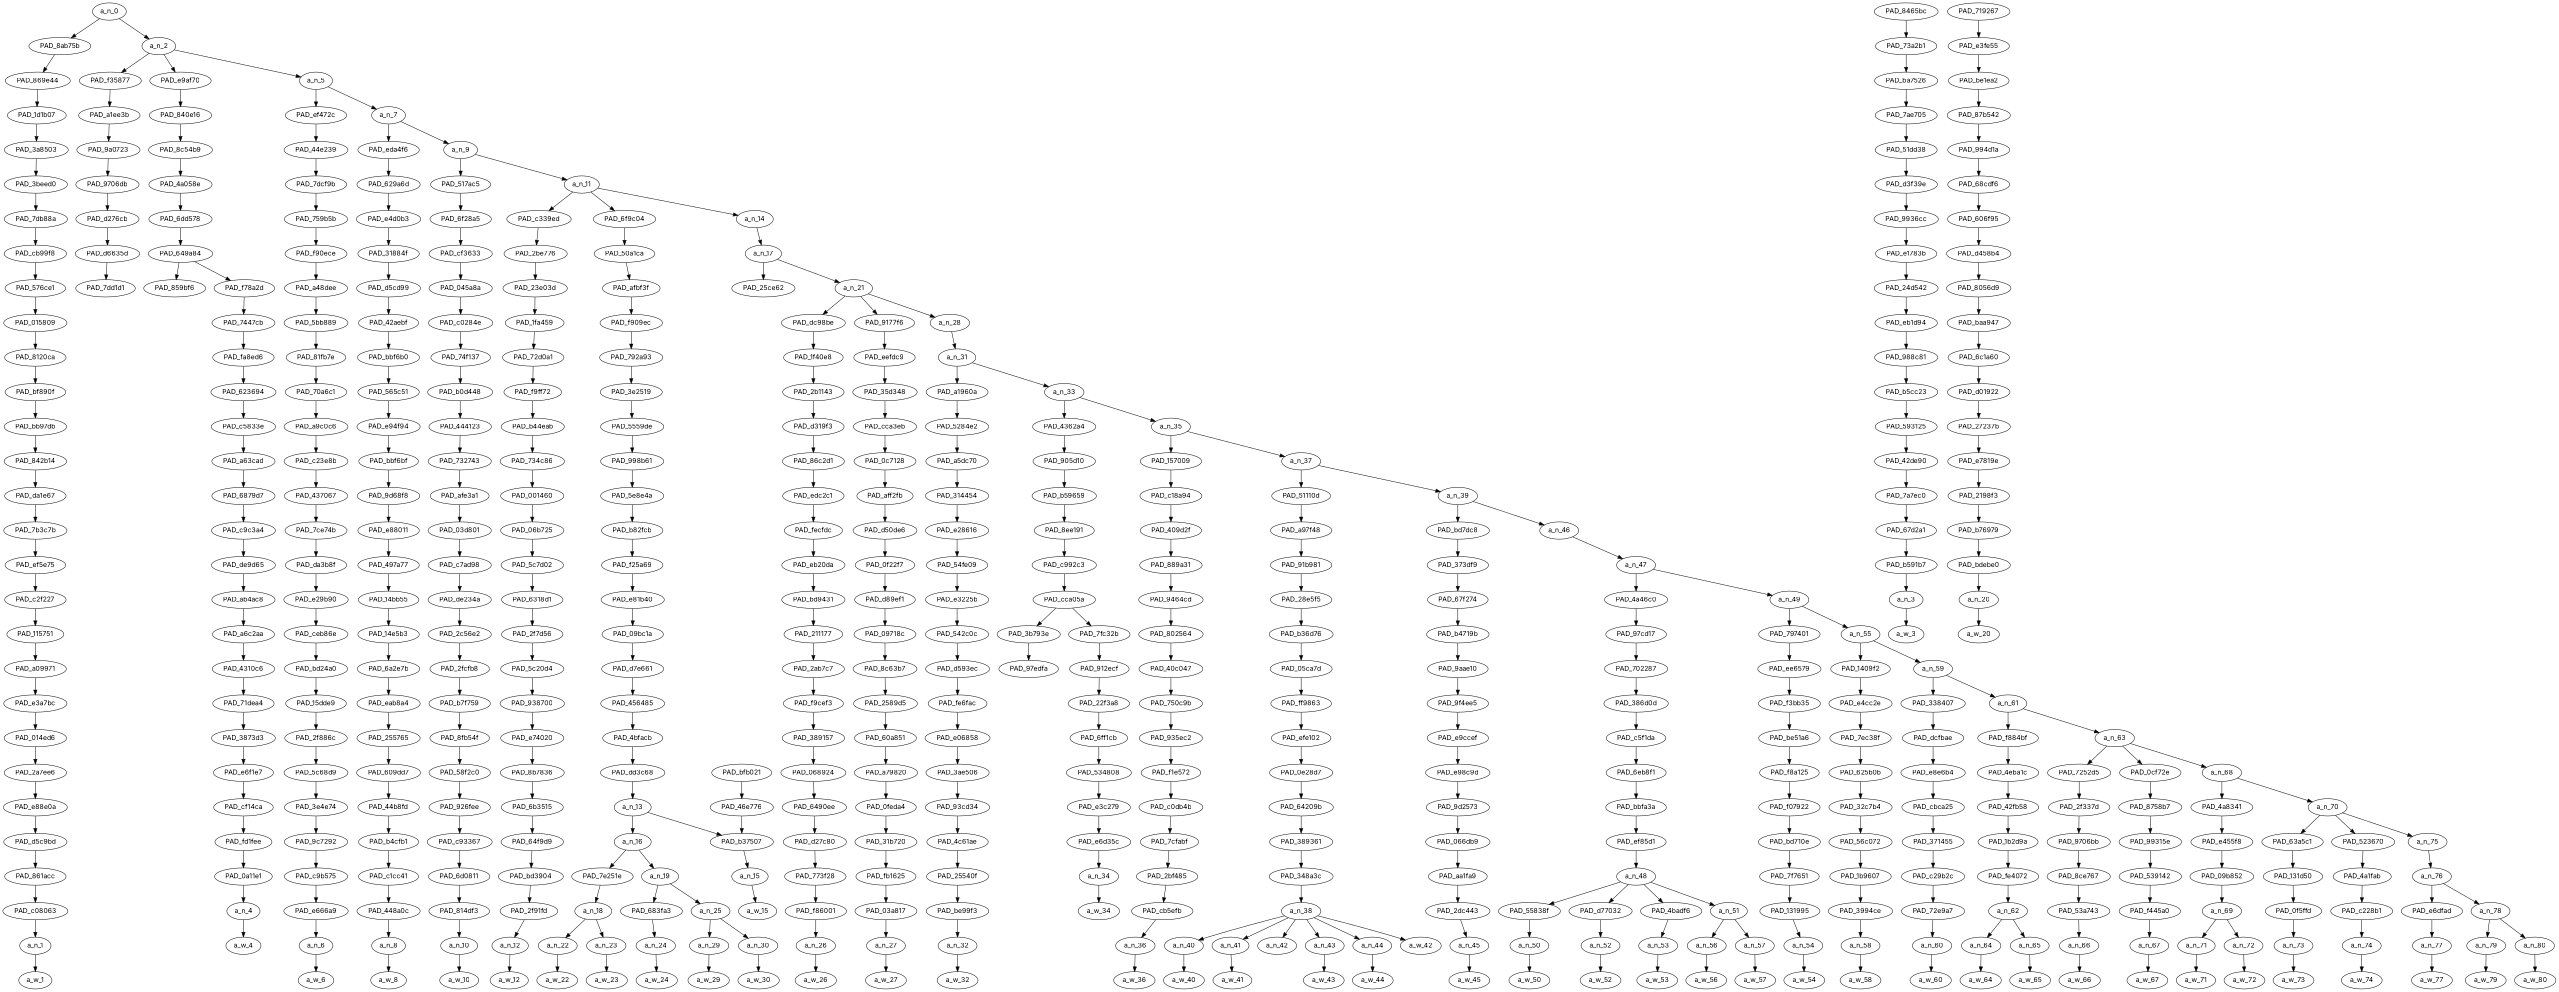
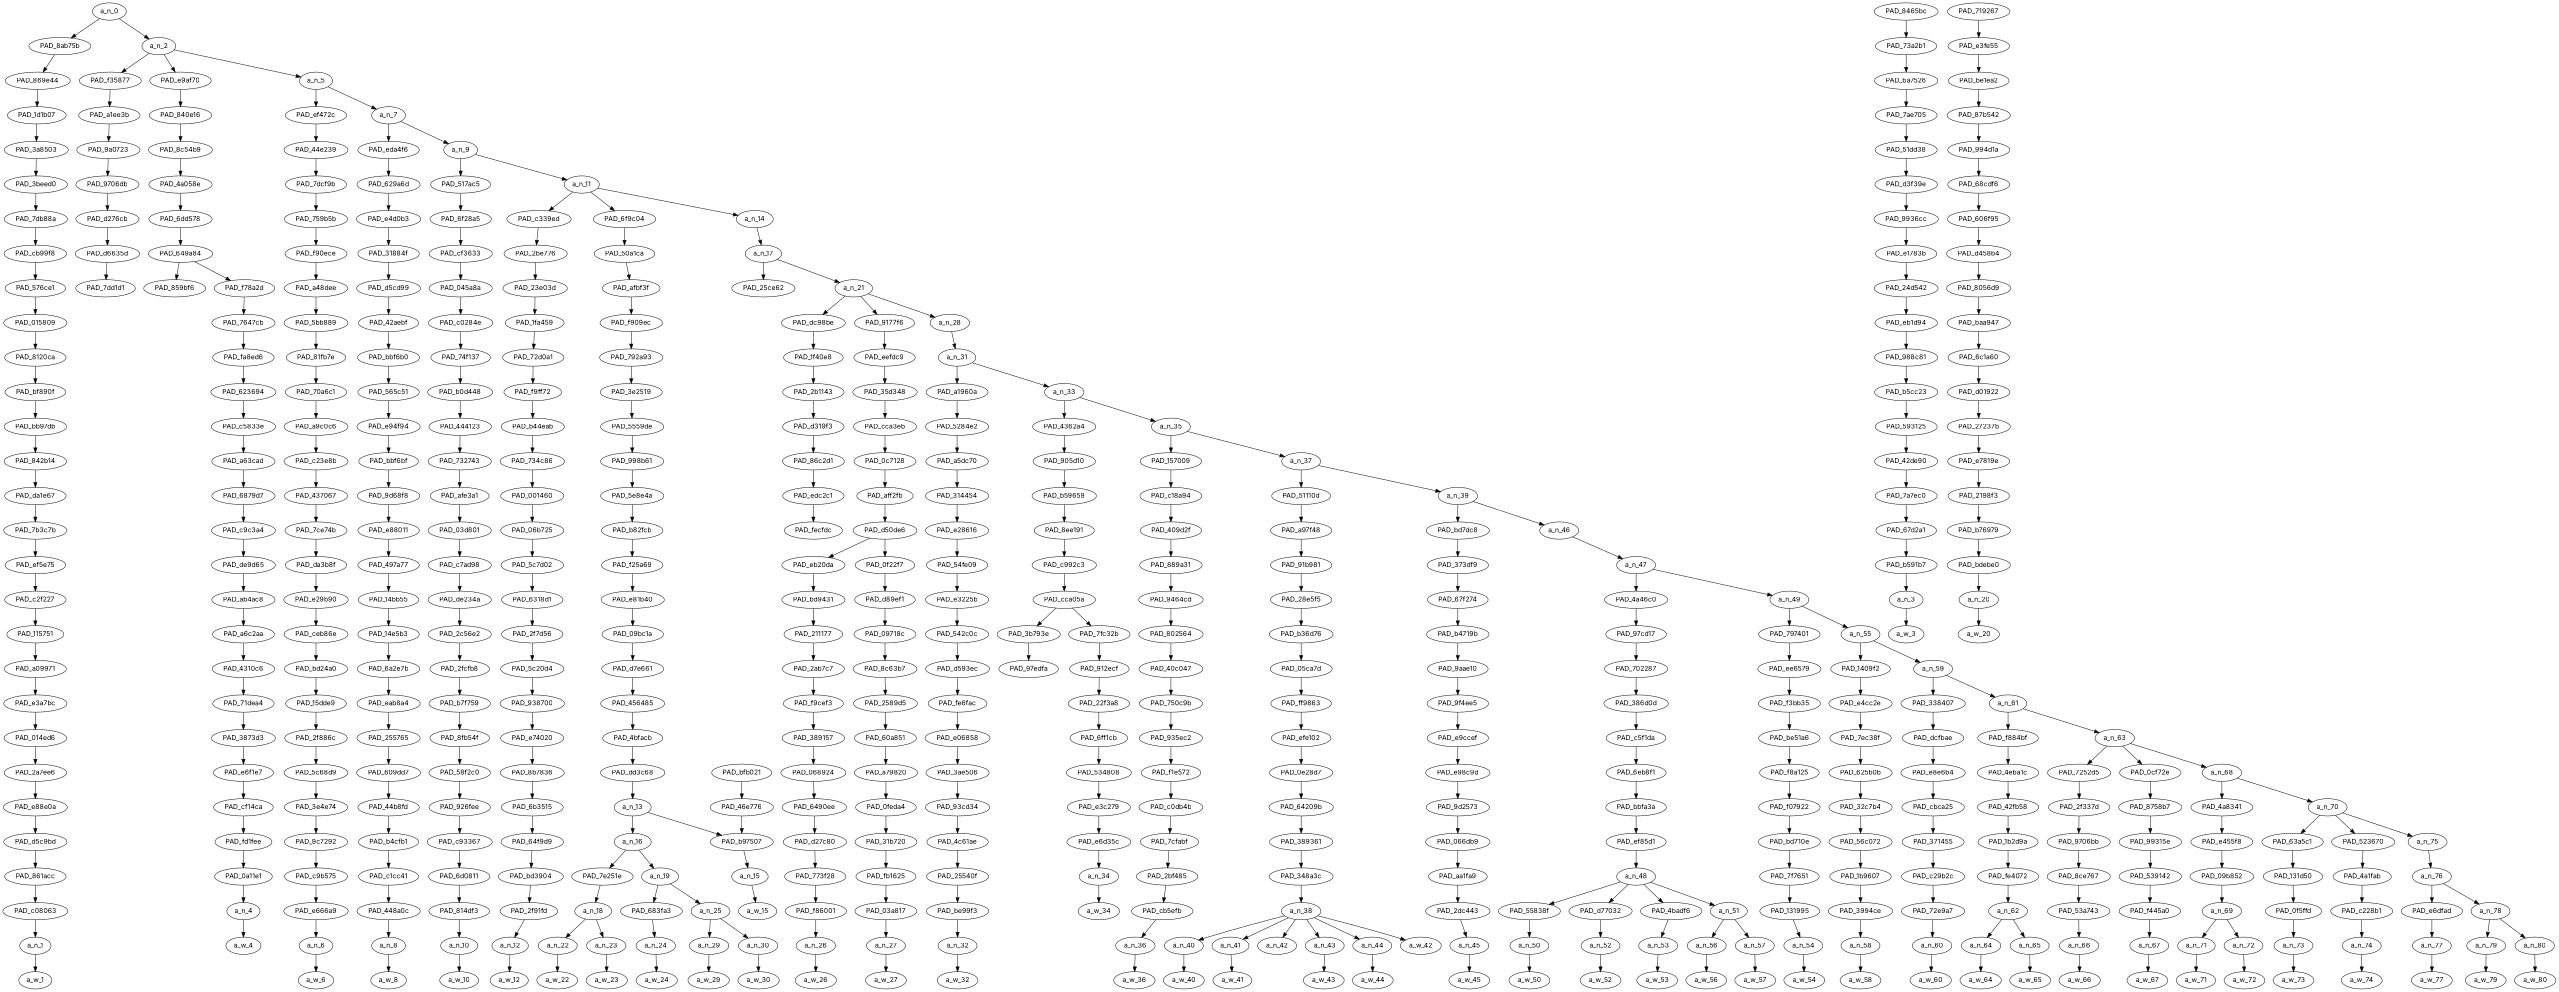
node "PAD_7447cb": label "PAD_7447cb" -> "PAD_7647cb"
edge "PAD_fecfdc" -> "PAD_eb20da": now "PAD_d50de6" -> "PAD_eb20da"
node "PAD_b37507": label "PAD_b37507" -> "PAD_b97507"
